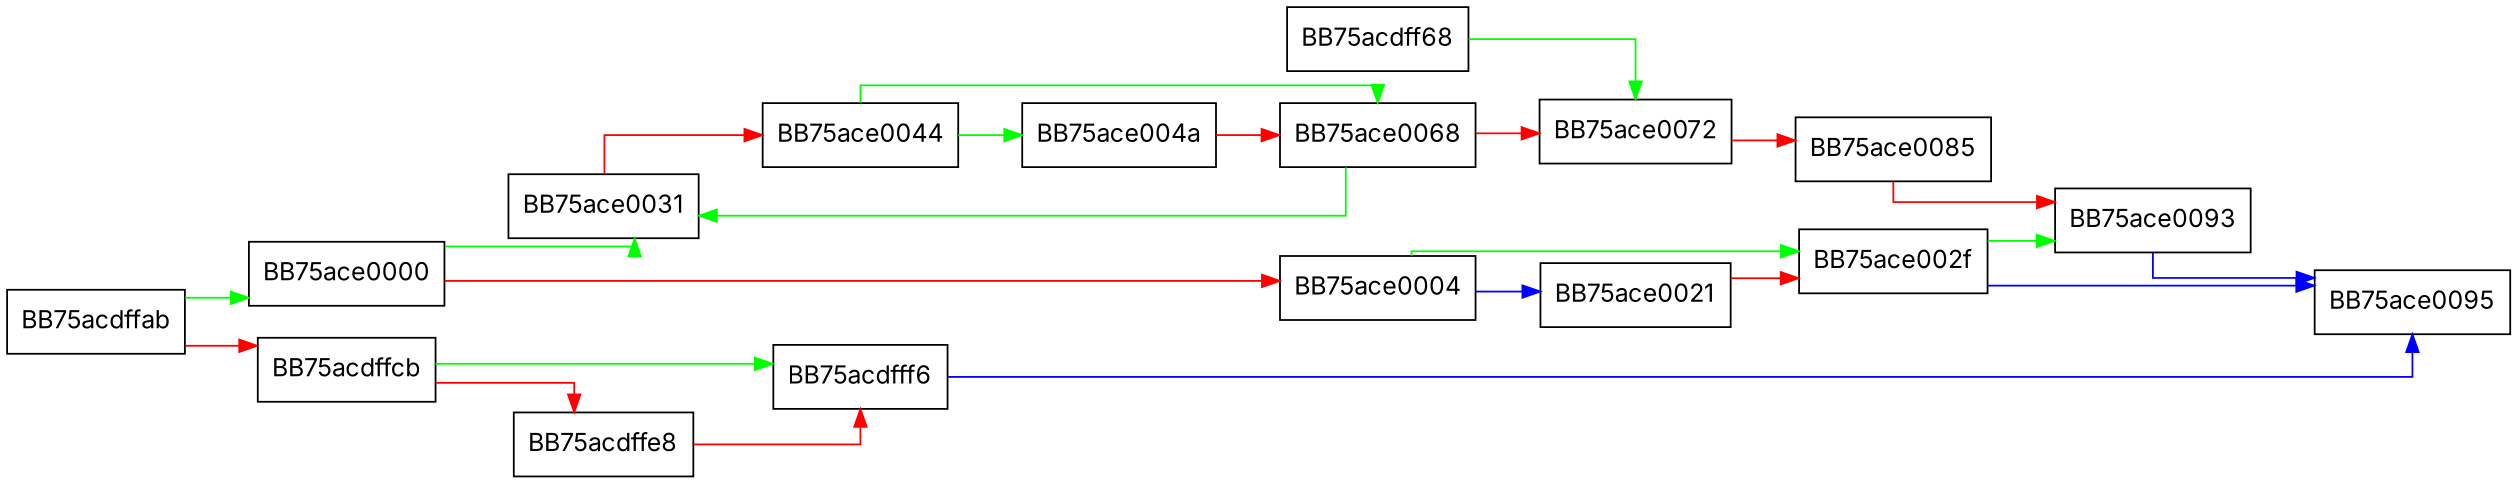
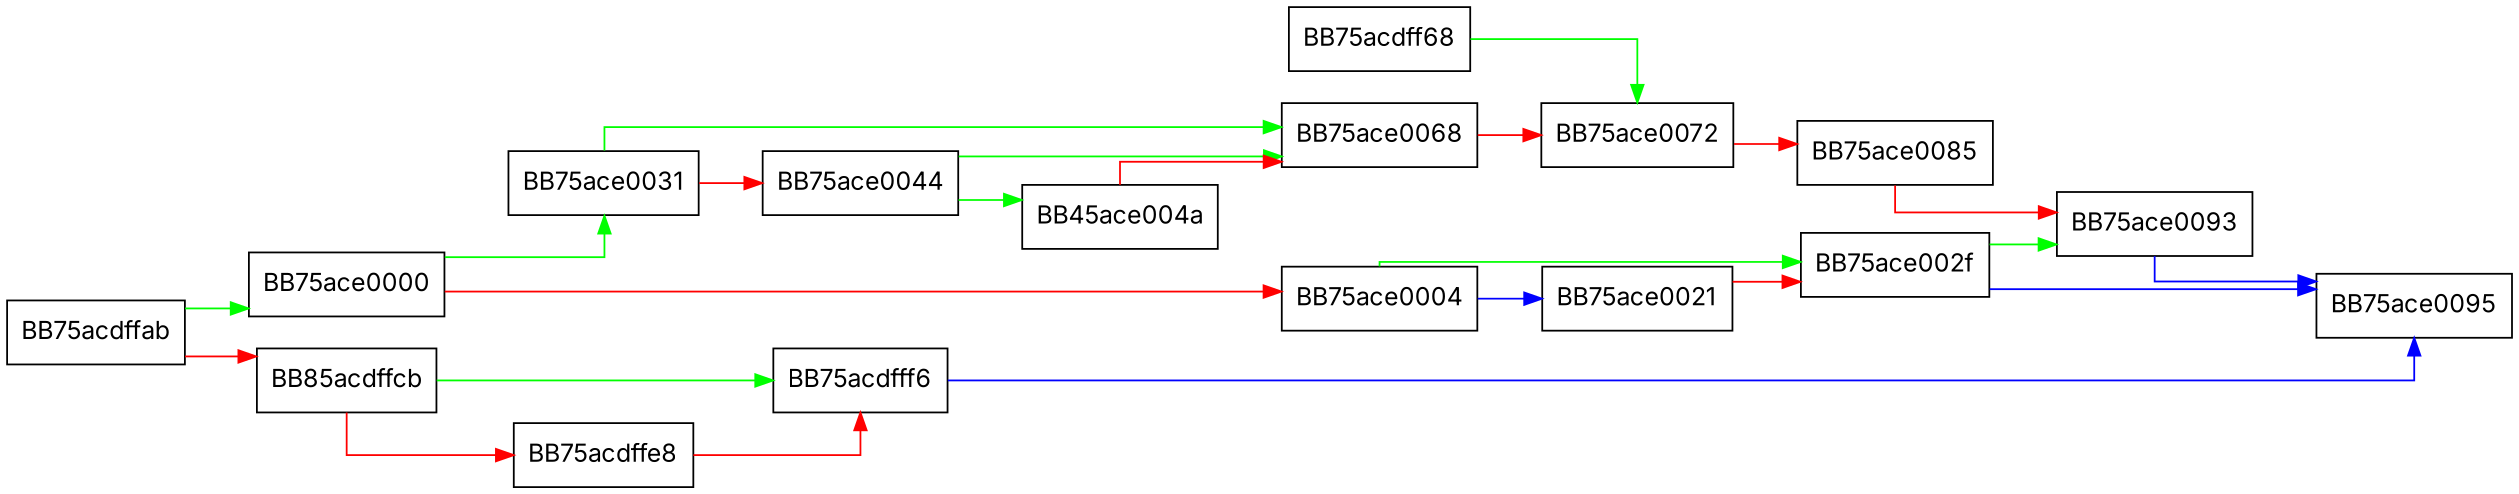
node "BB75ace004a": label "BB75ace004a" -> "BB45ace004a"
edge "BB75ace0068" -> "BB75ace0031": reversed
node "BB75acdffcb": label "BB75acdffcb" -> "BB85acdffcb"
